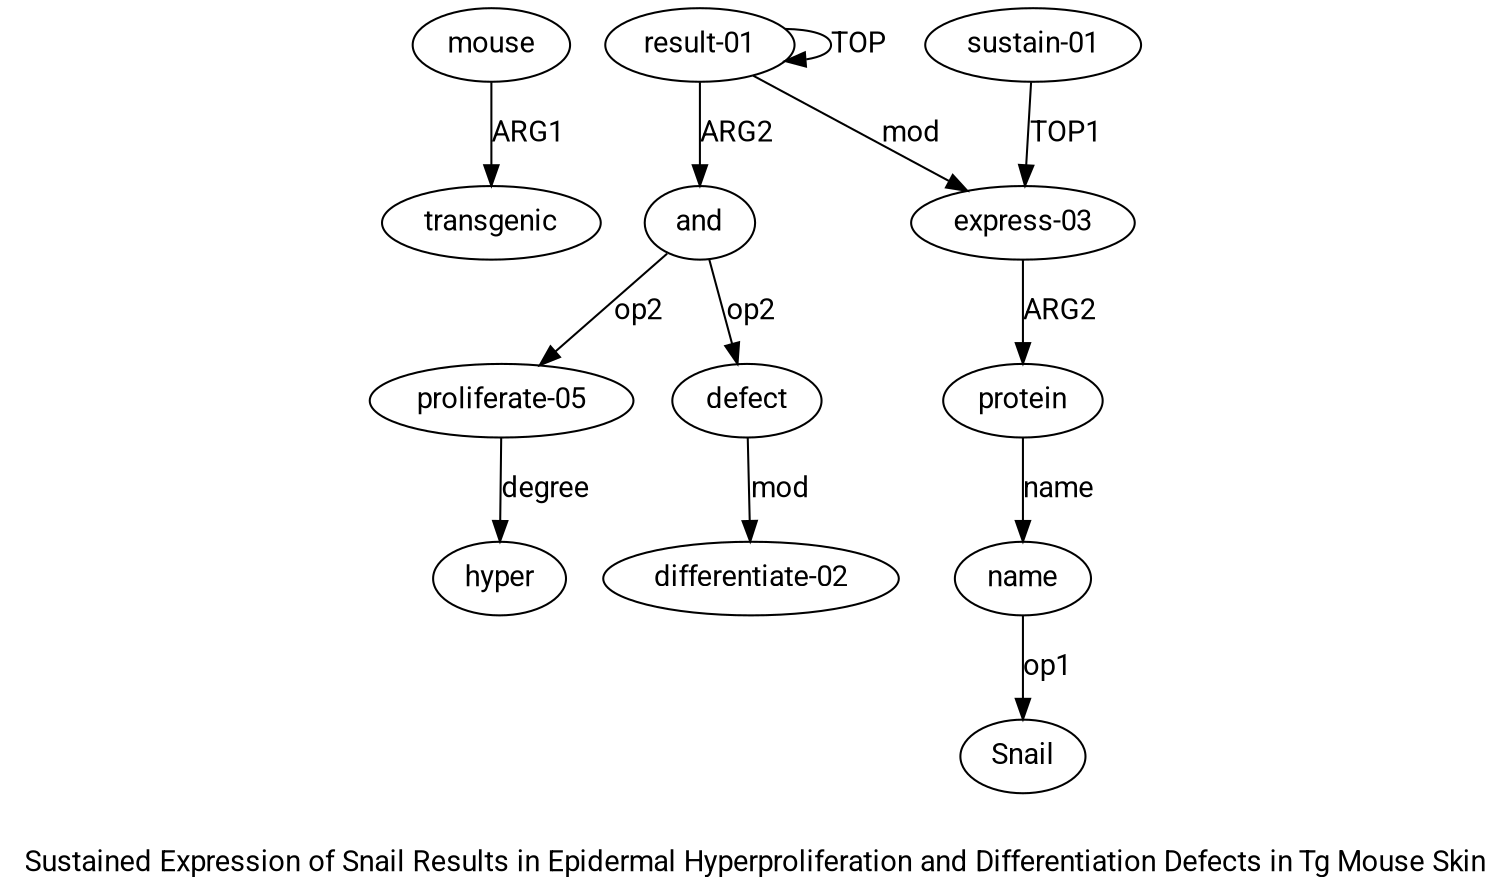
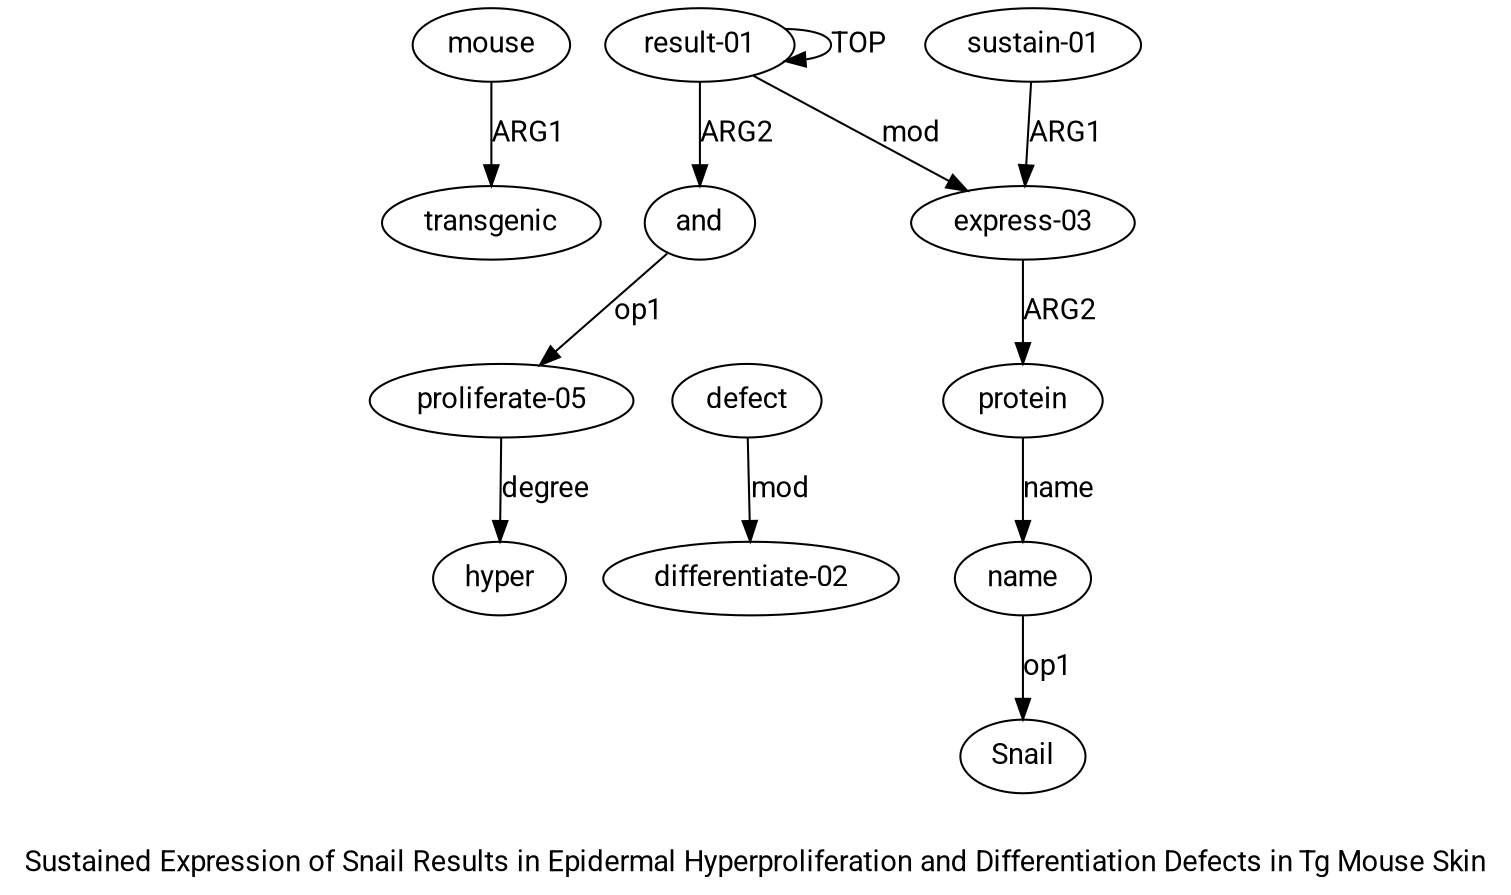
edge "sustain-01" -> "express-03": label "TOP1" -> "ARG1"
edge "and" -> "defect": removed, label "op2"
edge "and" -> "proliferate-05": label "op2" -> "op1"
